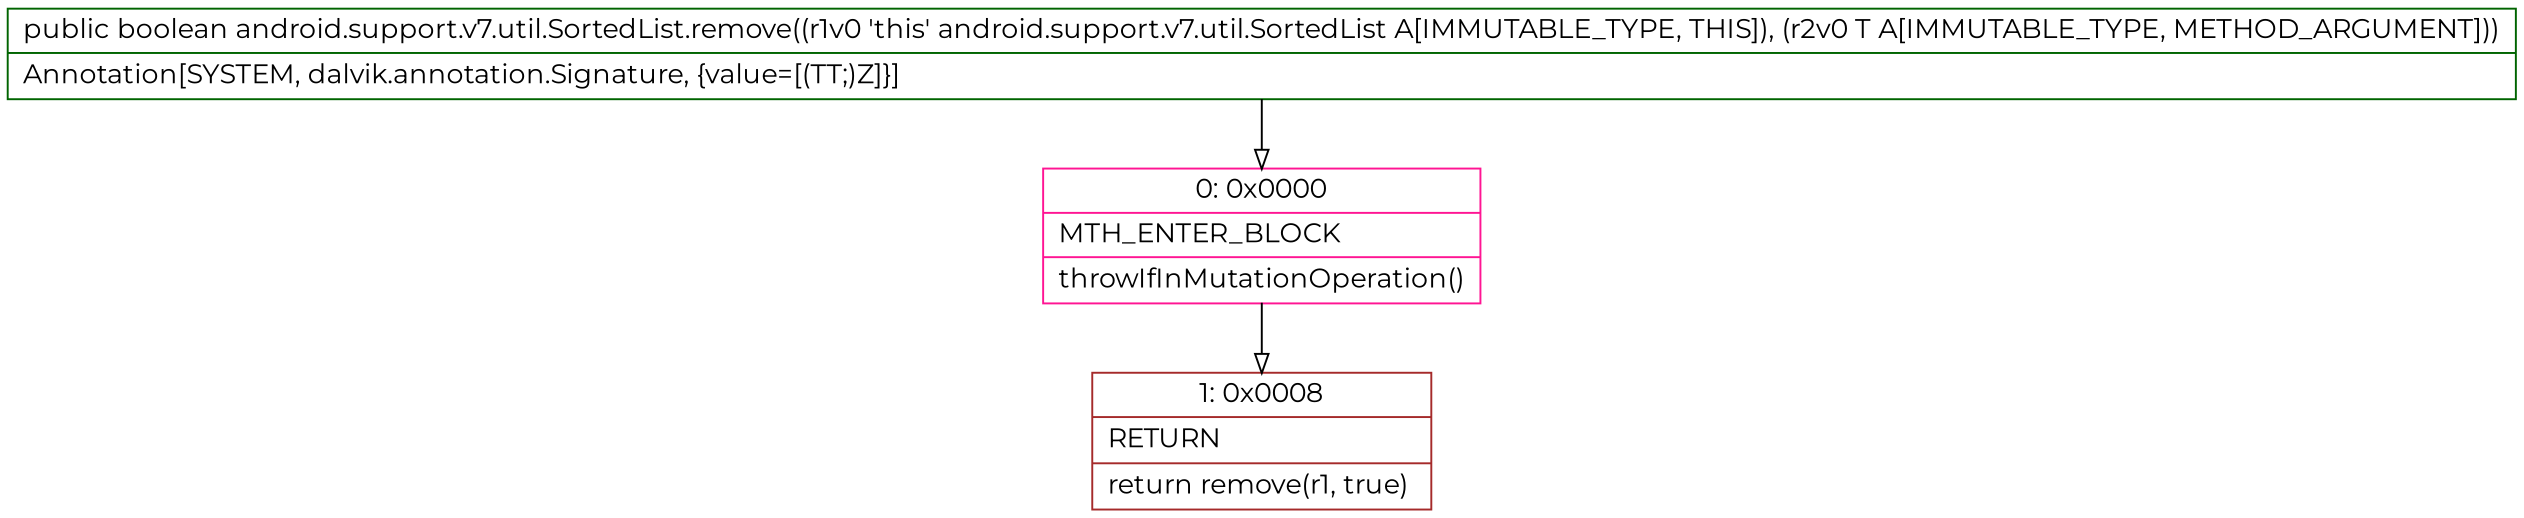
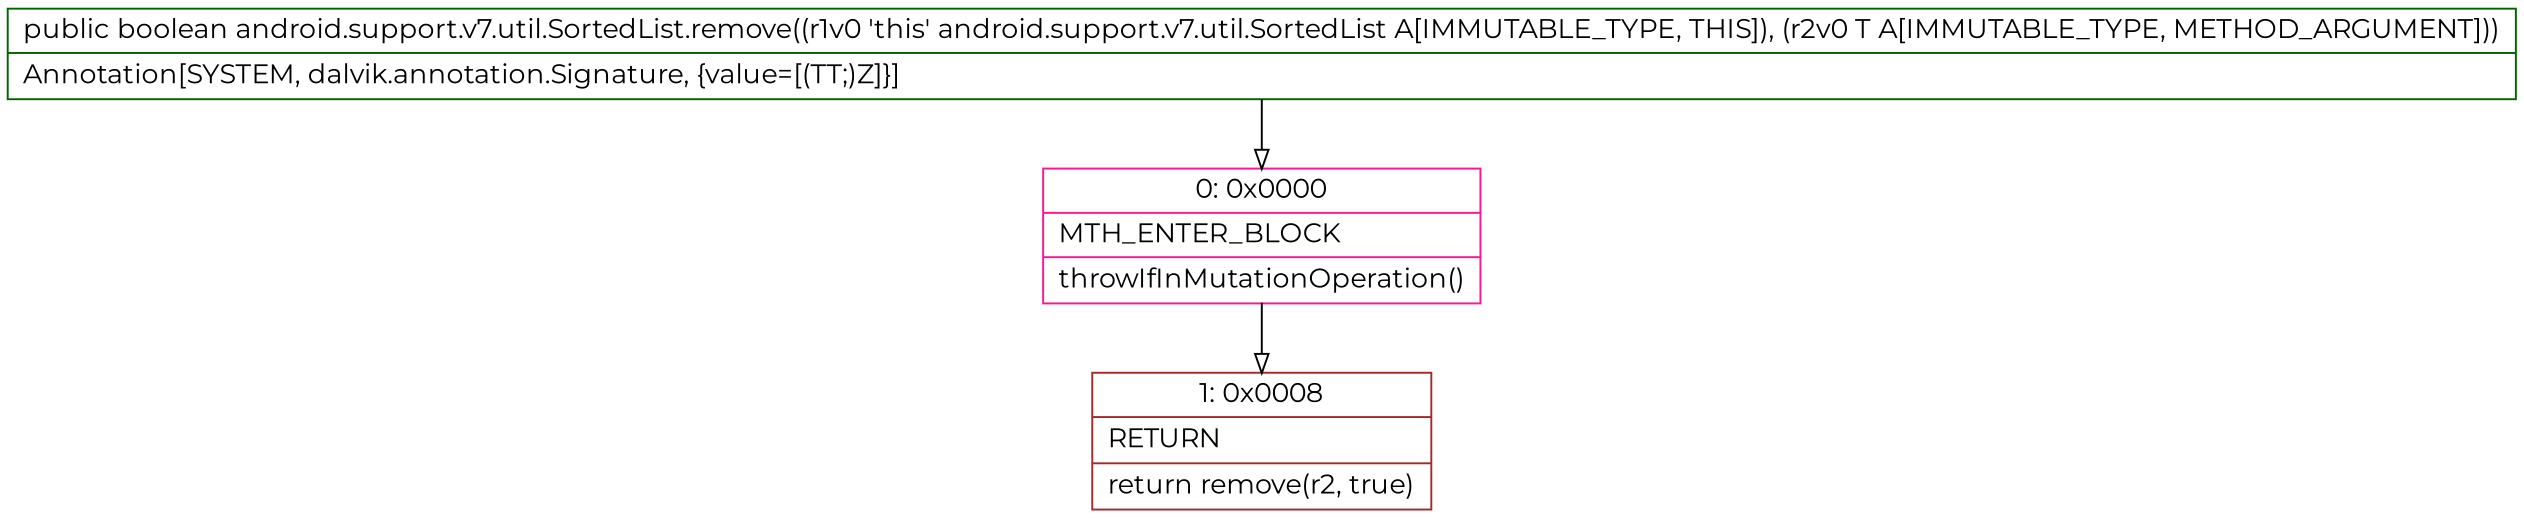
node "1: 0x0008": text "return remove(r1, true)" -> "return remove(r2, true)"
